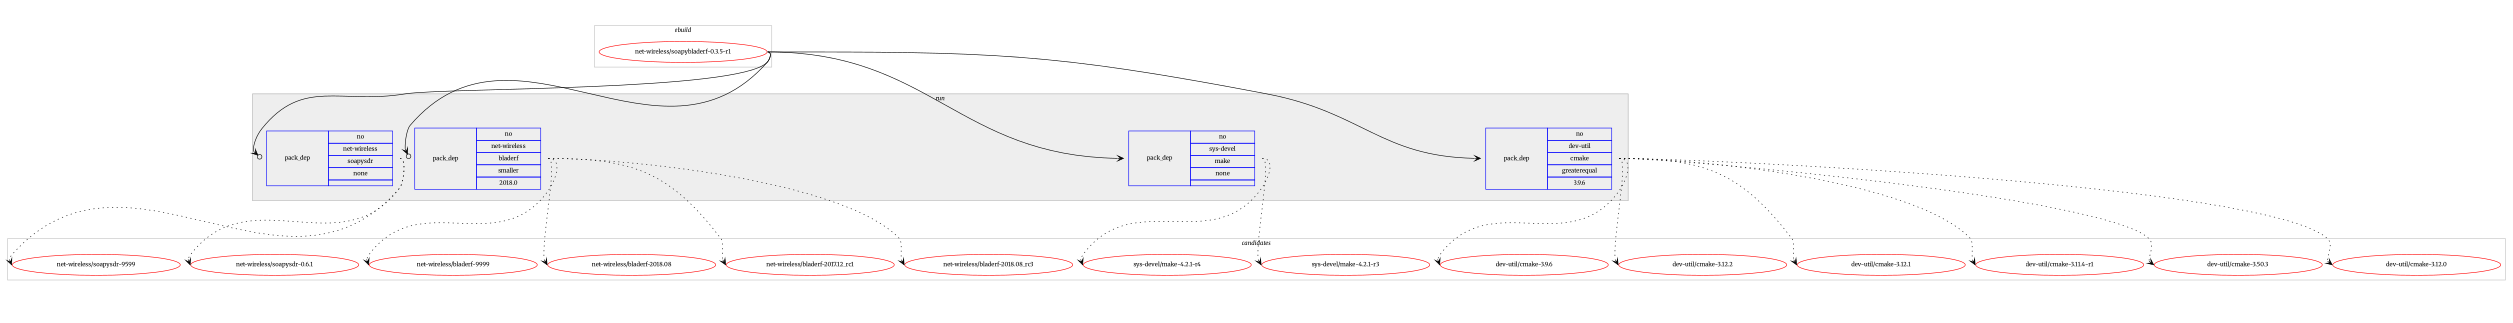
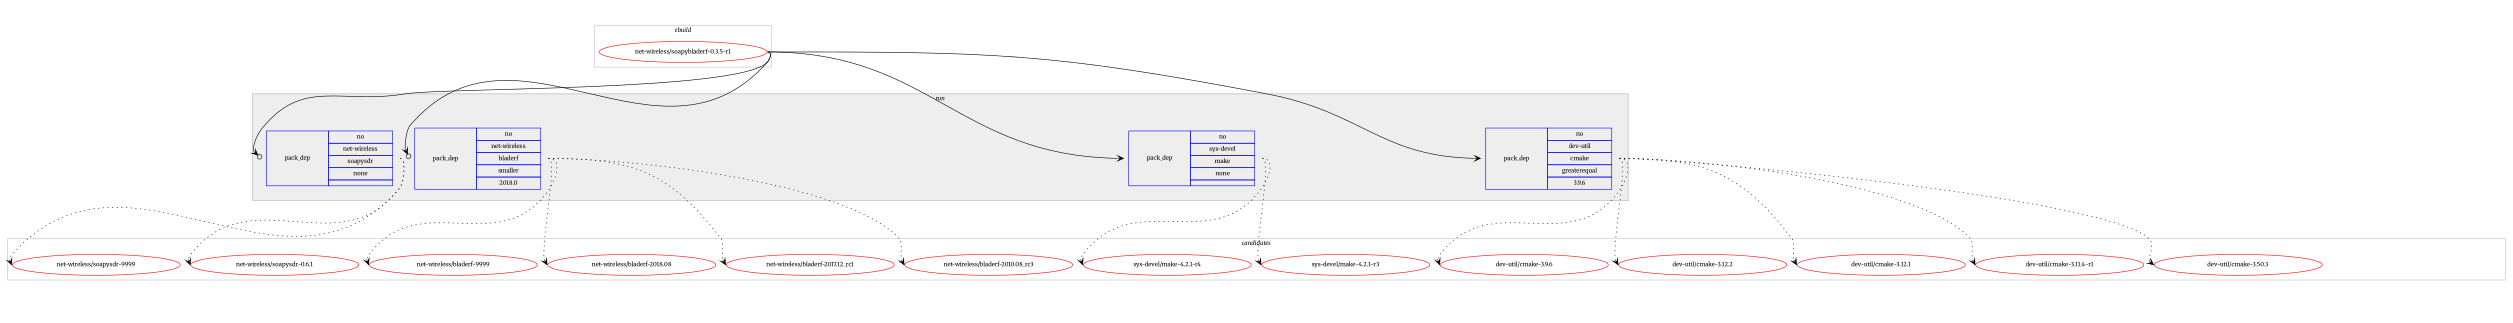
node "net-wireless/soapysdr-9599": label "net-wireless/soapysdr-9599" -> "net-wireless/soapysdr-9999"
node "net-wireless/bladerf-2018.08_rc3": label "net-wireless/bladerf-2018.08_rc3" -> "net-wireless/bladerf-2010.08_rc3"
node "dev-util/cmake-3.12.0": removed
